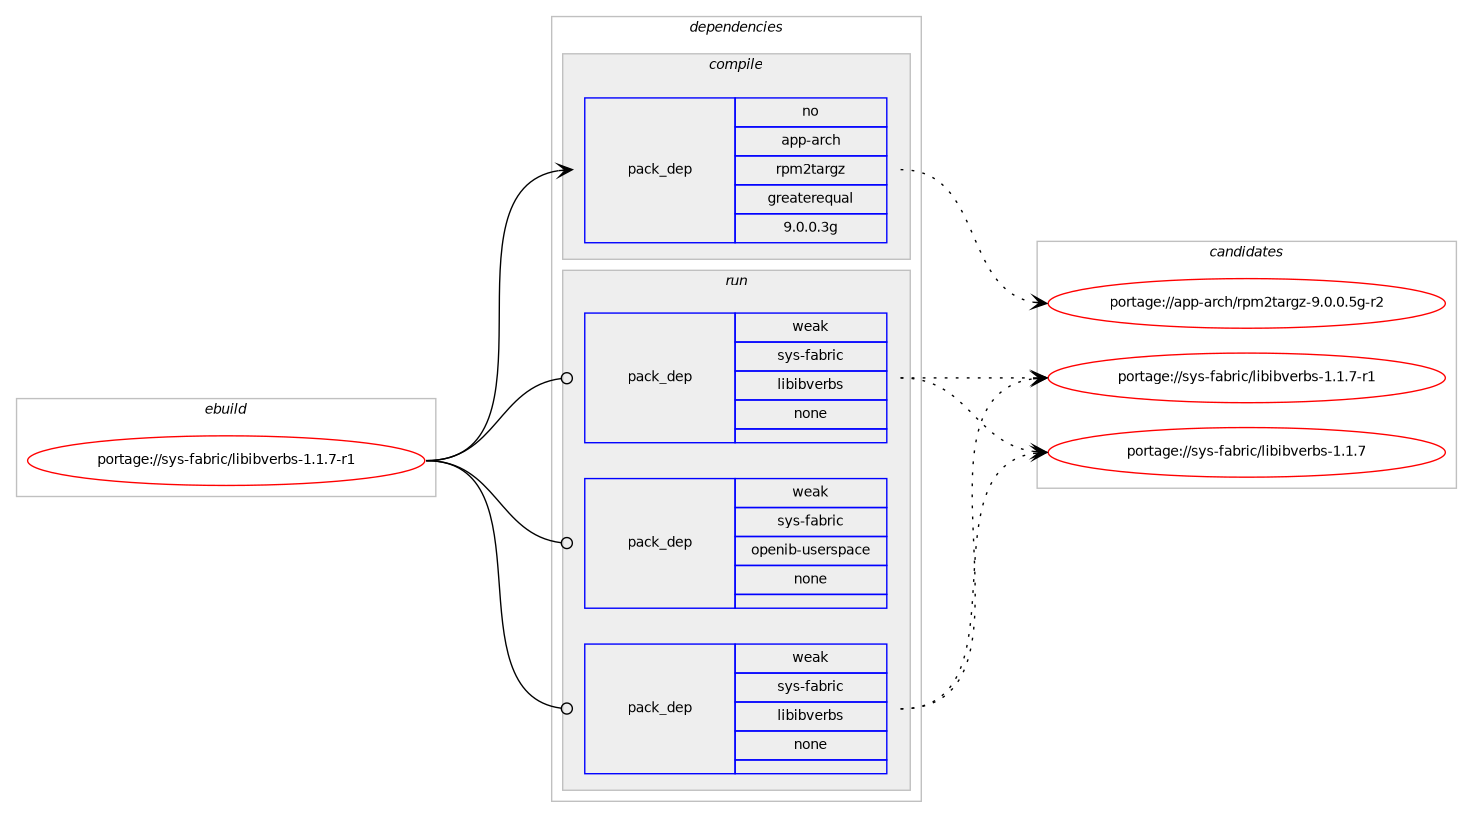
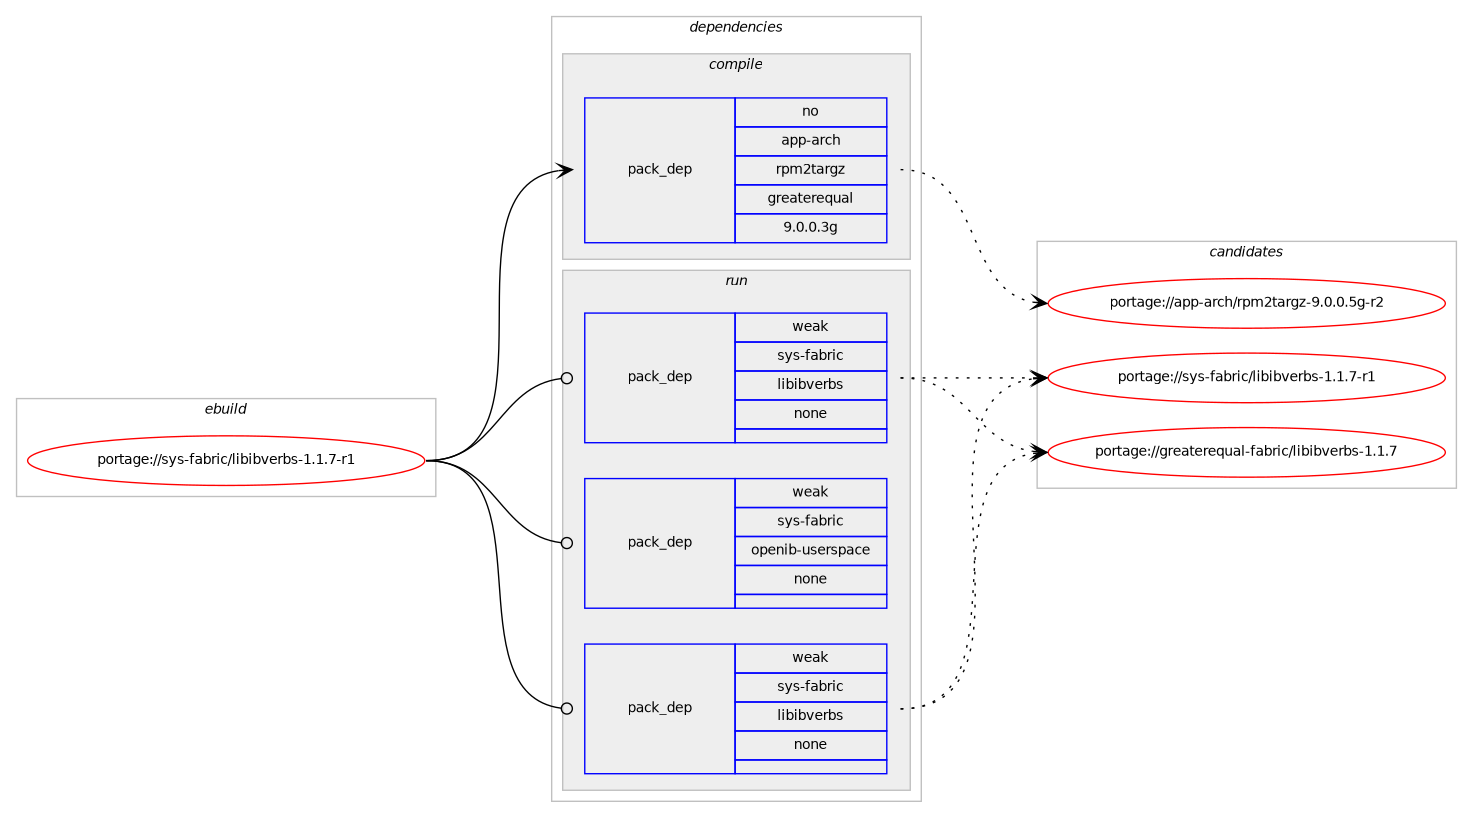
node "portage://sys-fabric/libibverbs-1.1.7": label "portage://sys-fabric/libibverbs-1.1.7" -> "portage://greaterequal-fabric/libibverbs-1.1.7"
